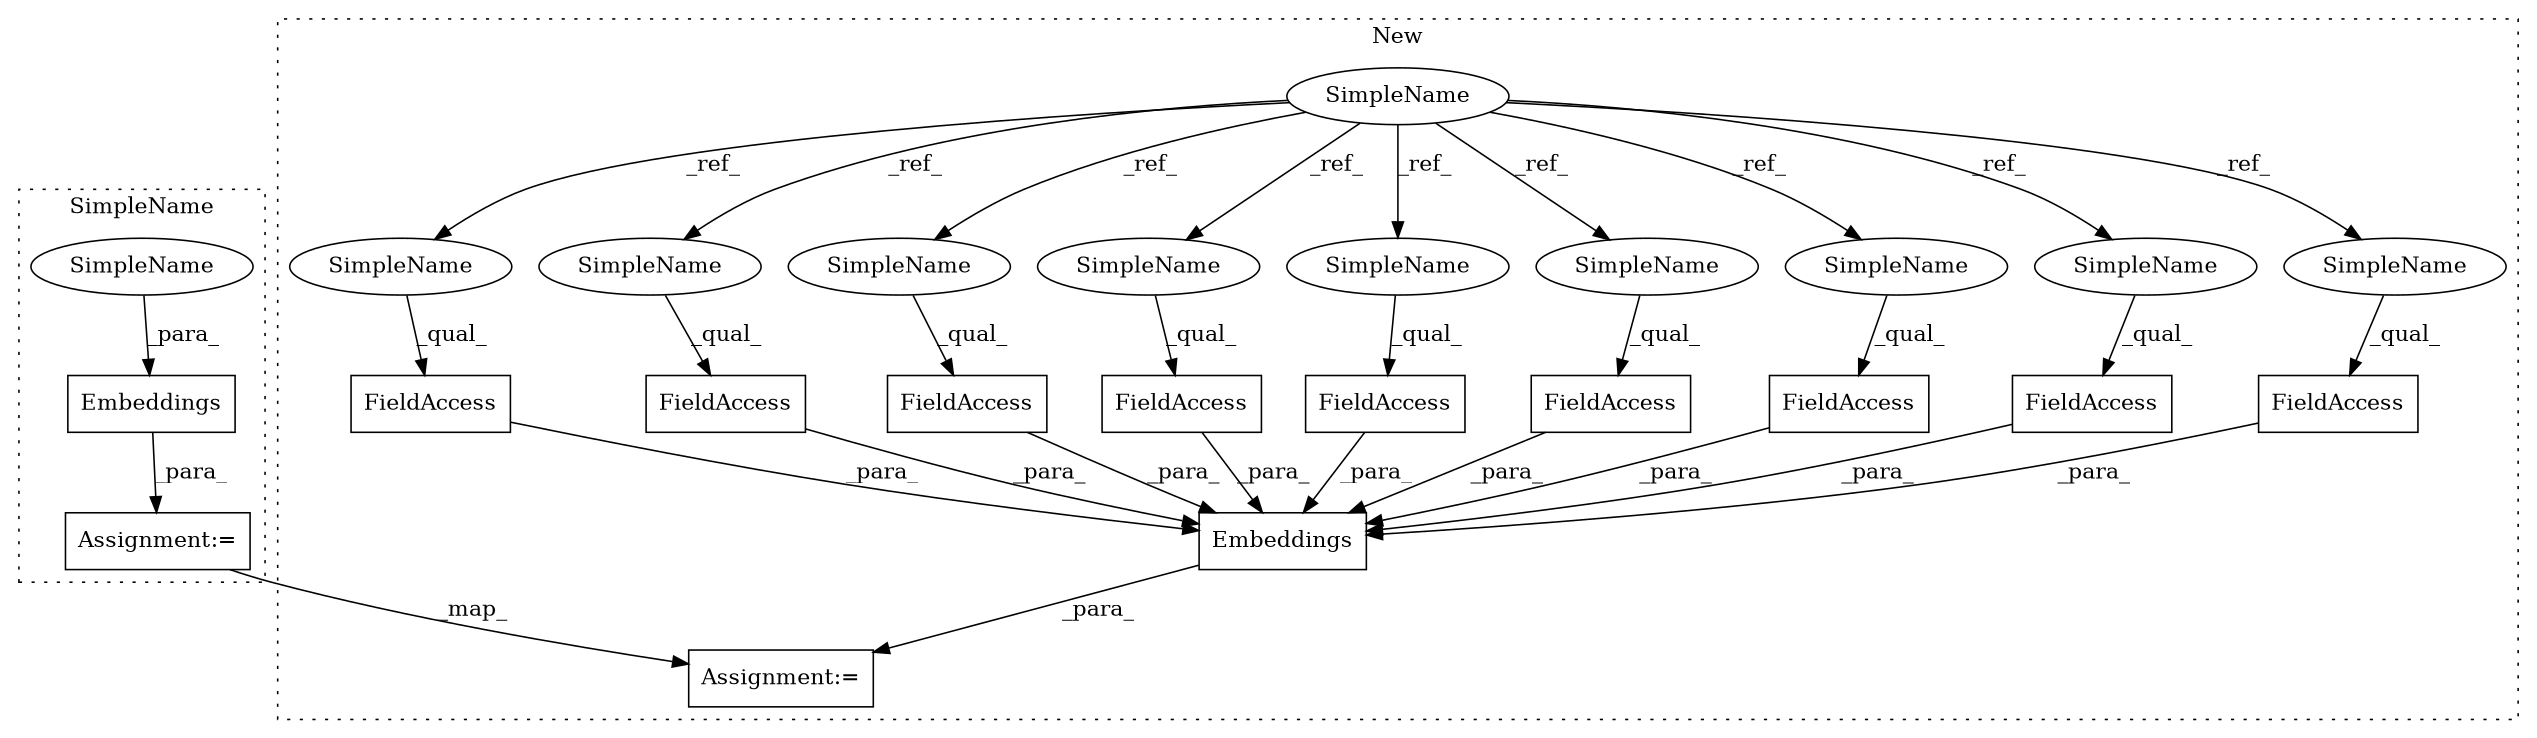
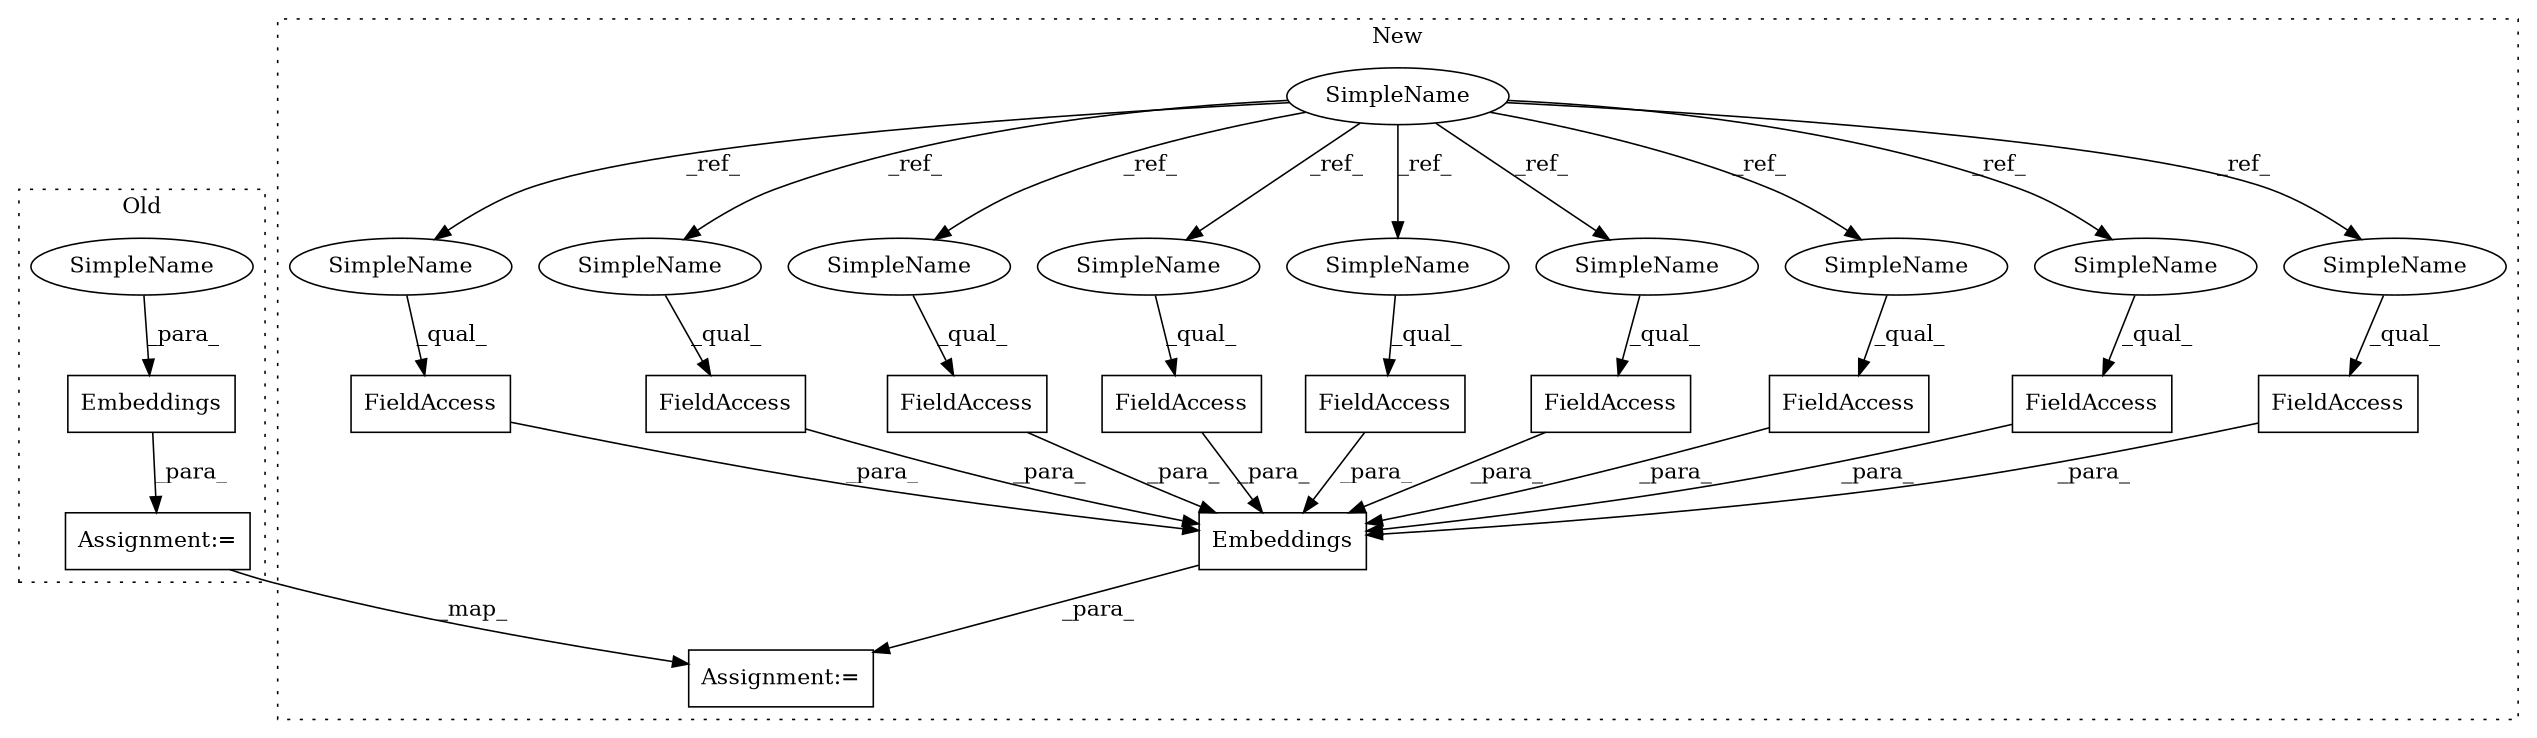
cluster "SimpleName": label "SimpleName" -> "Old"
